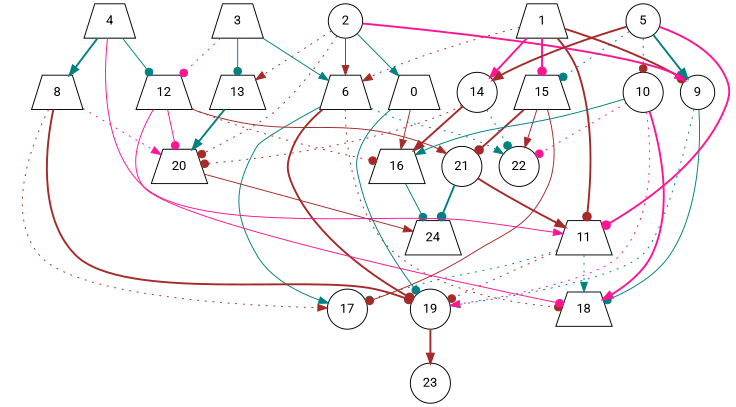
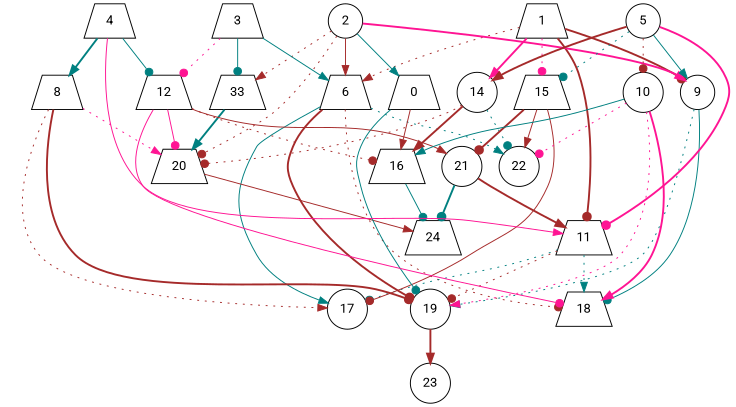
edge "1" -> "15": style bold -> dotted
edge "5" -> "9": style bold -> solid
node "13": label "13" -> "33"
